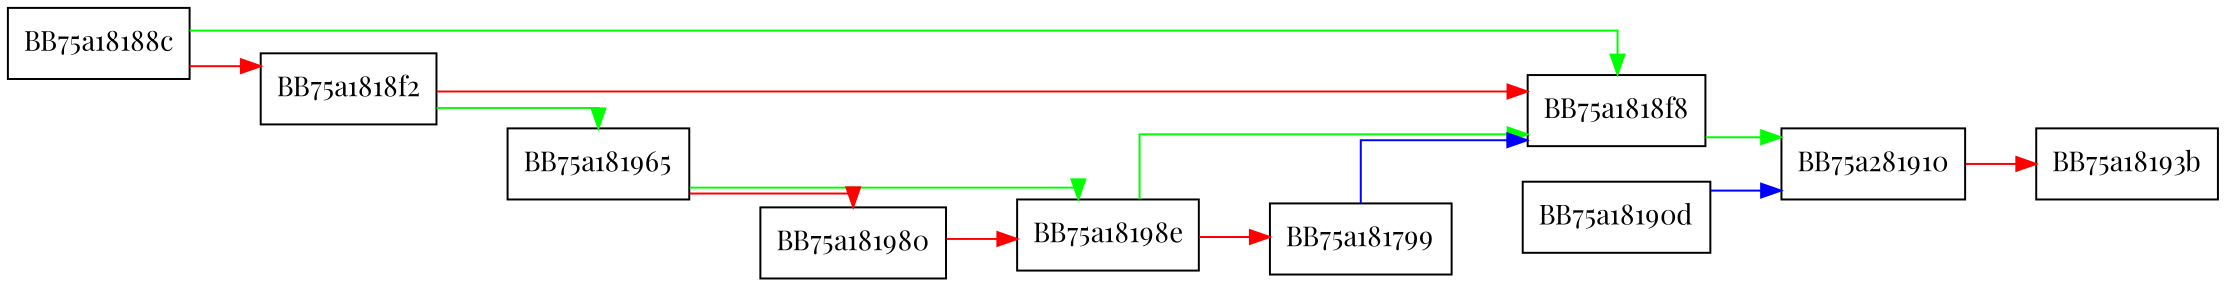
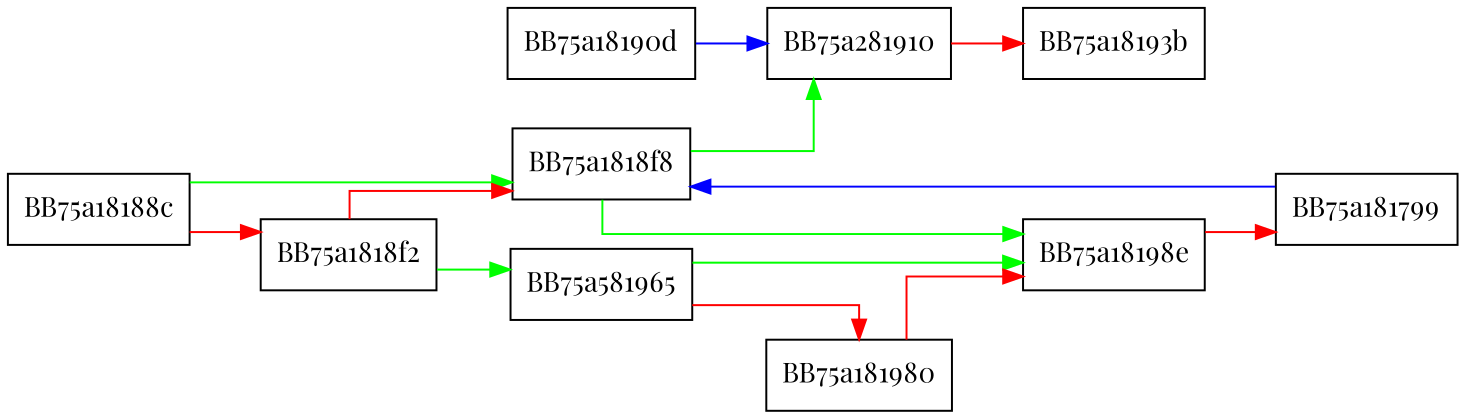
edge "BB75a18198e" -> "BB75a1818f8": reversed
node "BB75a181965": label "BB75a181965" -> "BB75a581965"
